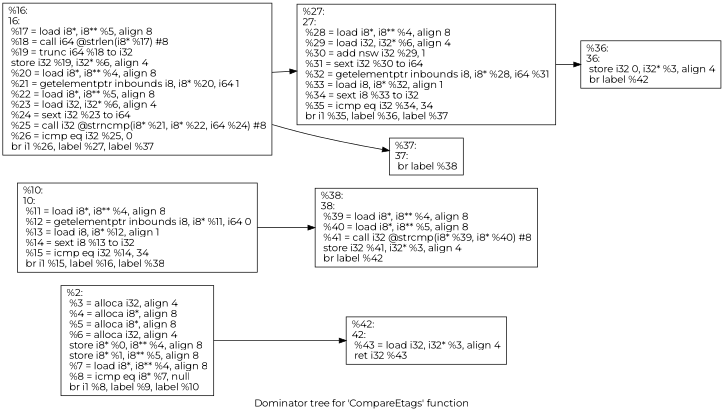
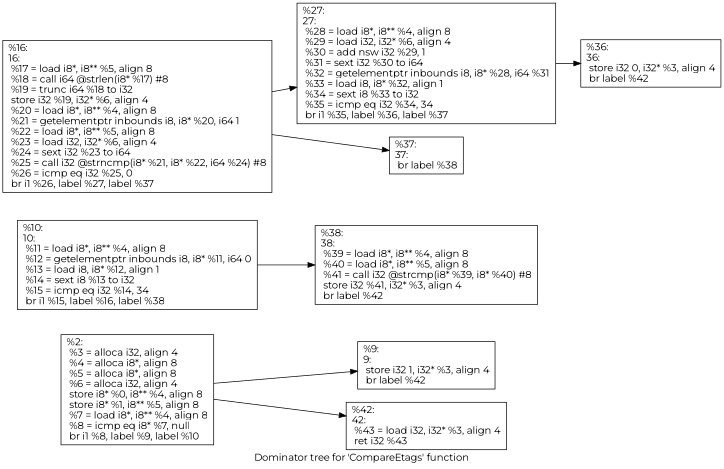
node "%9:": added
